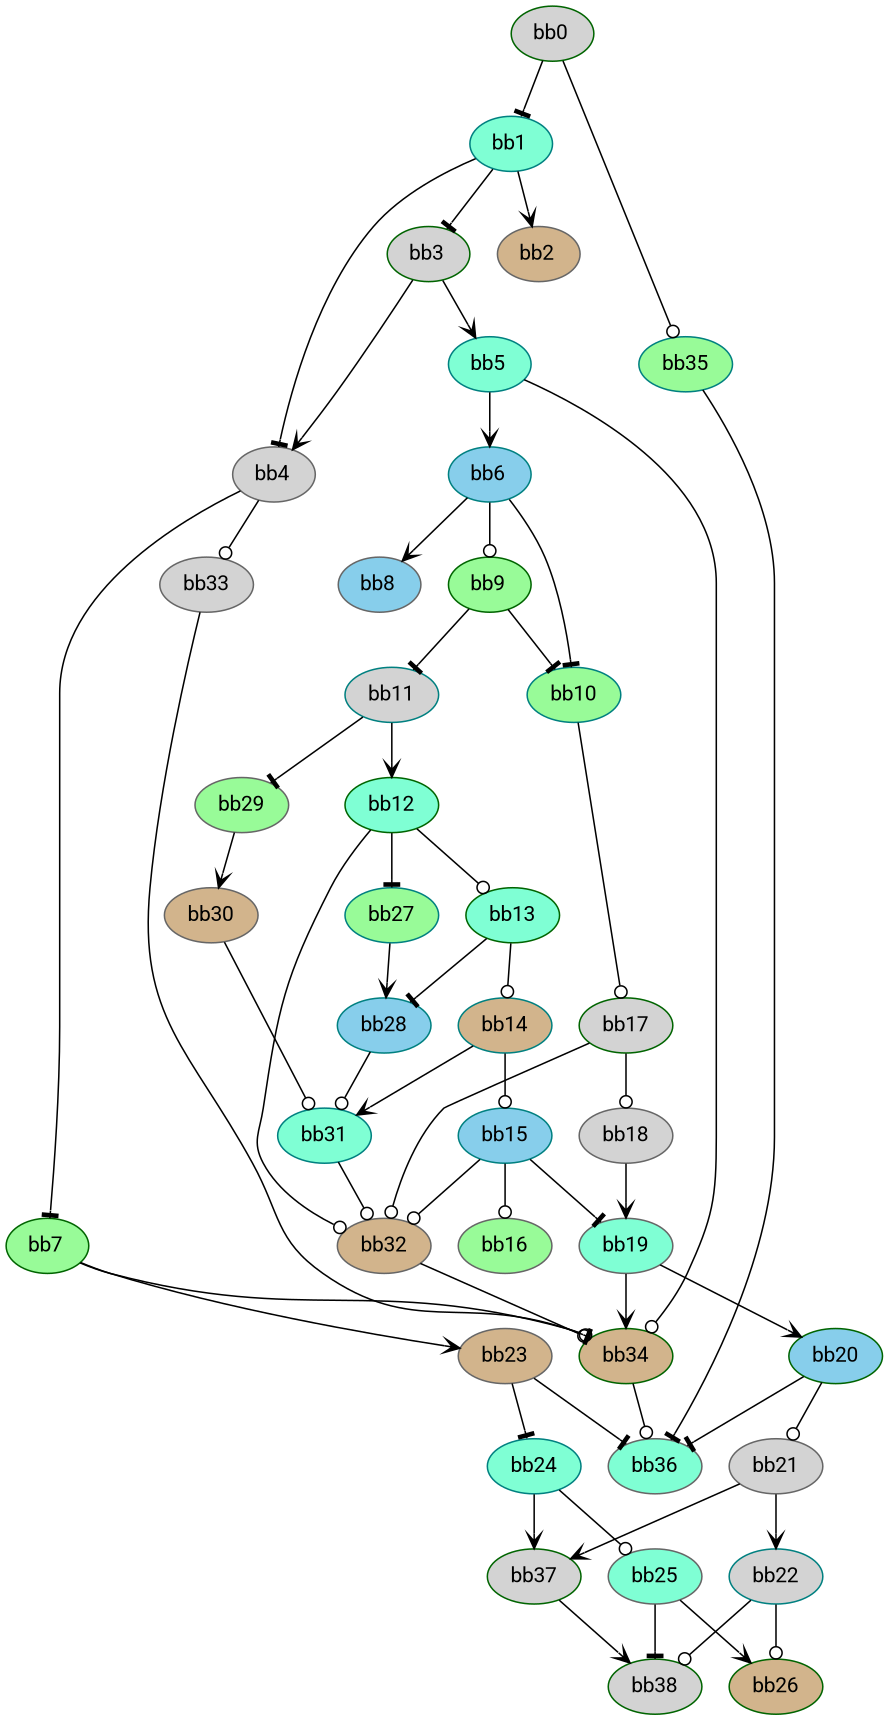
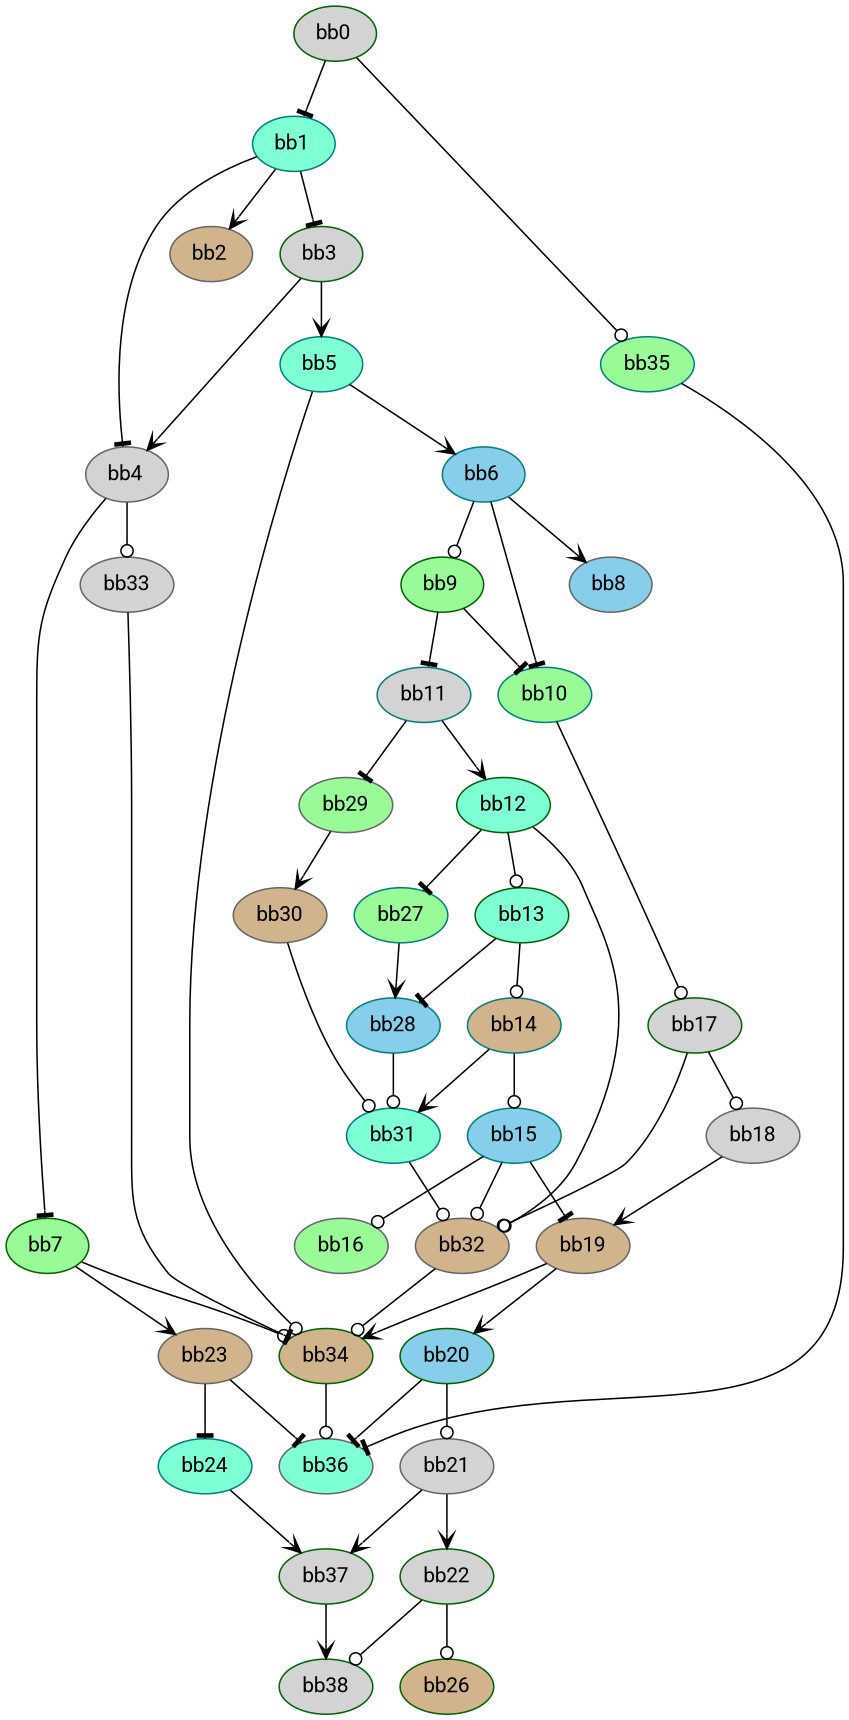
node "bb19": fillcolor aquamarine -> tan
node "bb25": removed
node "bb22": color teal -> darkgreen
